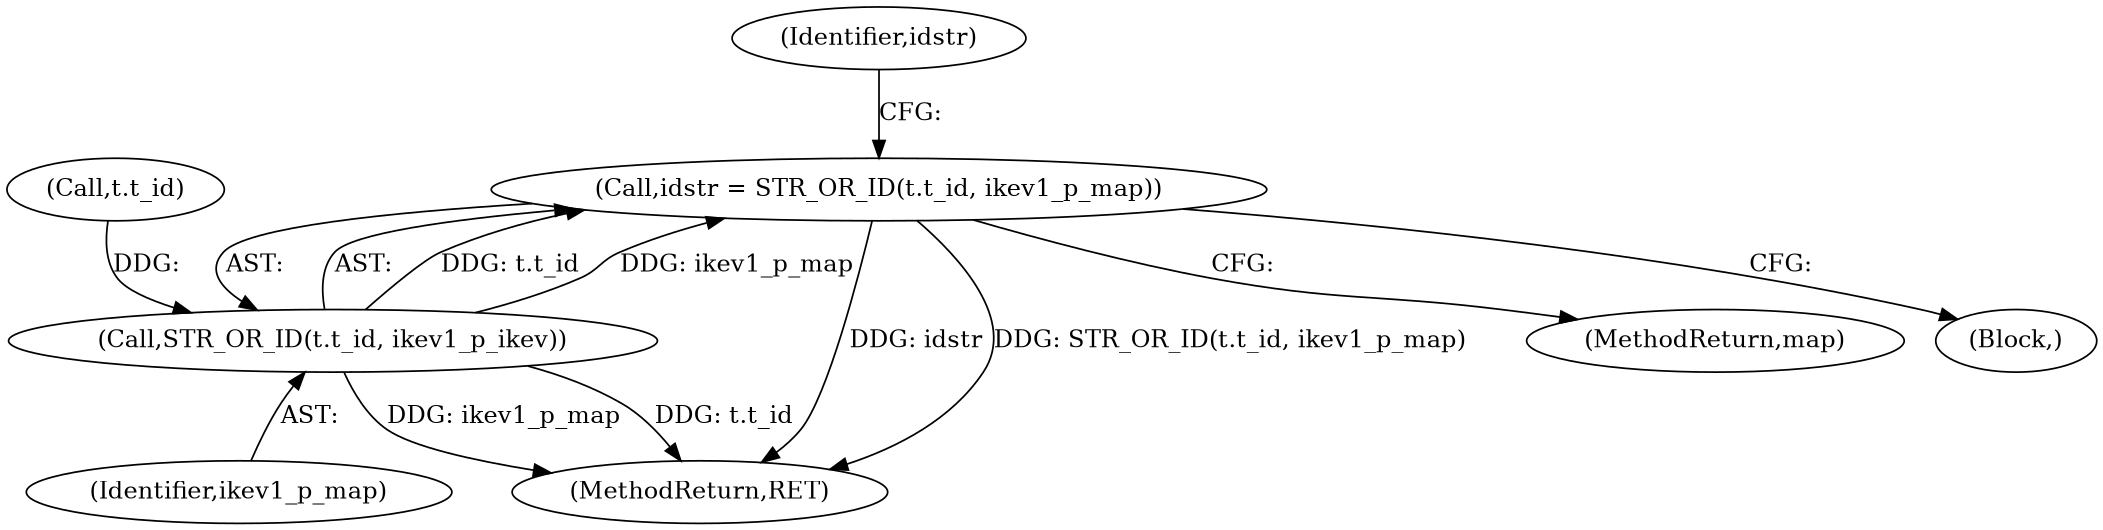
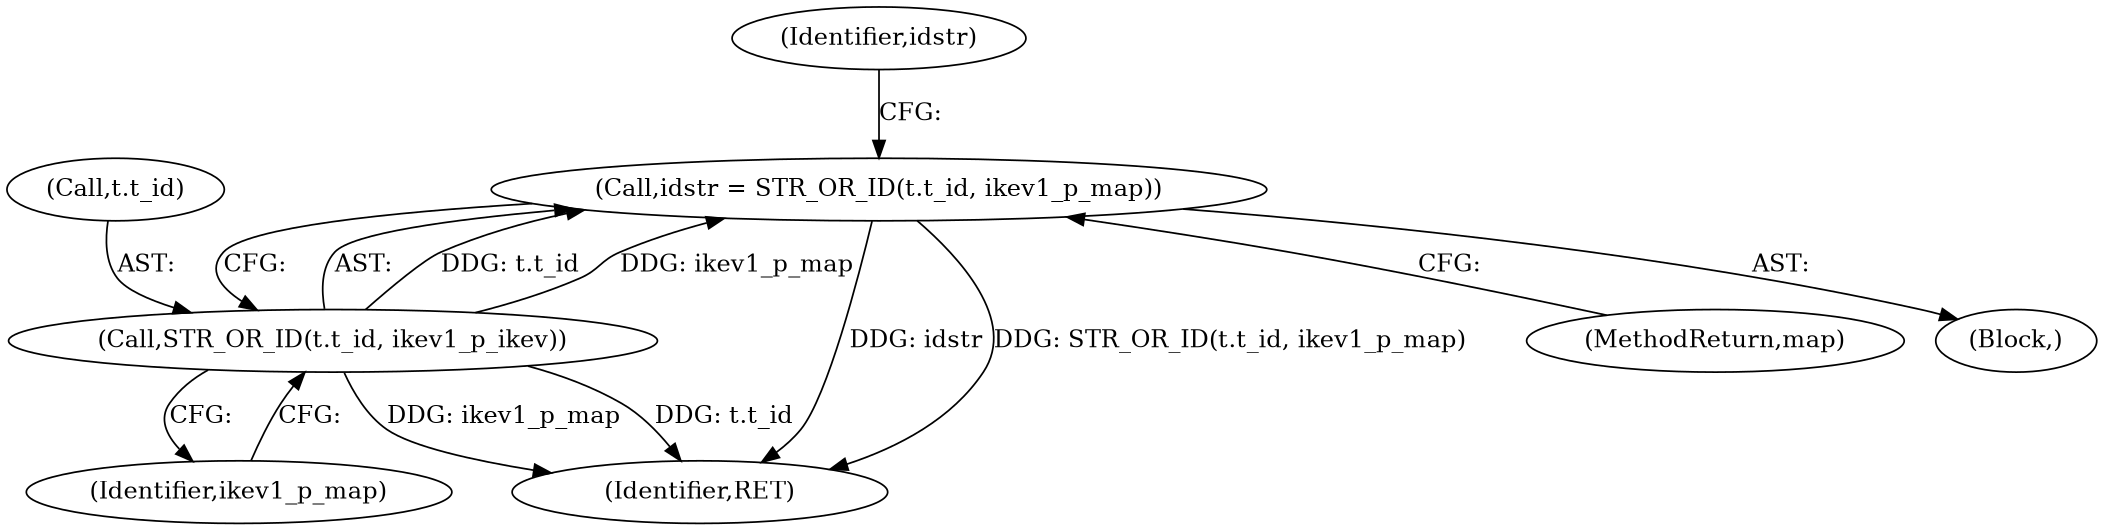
edge "(Call,t.t_id)" -> "(Call,STR_OR_ID(t.t_id, ikev1_p_ikev))": label "DDG: " -> "AST: "
edge "(Call,idstr = STR_OR_ID(t.t_id, ikev1_p_map))" -> "(Call,STR_OR_ID(t.t_id, ikev1_p_ikev))": label "AST: " -> "CFG: "
edge "(Call,idstr = STR_OR_ID(t.t_id, ikev1_p_map))" -> "(Block,)": label "CFG: " -> "AST: "
edge "(Call,idstr = STR_OR_ID(t.t_id, ikev1_p_map))" -> "(MethodReturn,map)": reversed
edge "(Call,STR_OR_ID(t.t_id, ikev1_p_ikev))" -> "(Identifier,ikev1_p_map)": added, label "CFG:"
edge "(Identifier,ikev1_p_map)" -> "(Call,STR_OR_ID(t.t_id, ikev1_p_ikev))": label "AST: " -> "CFG: "
node "(MethodReturn,RET)": label "(MethodReturn,RET)" -> "(Identifier,RET)"
